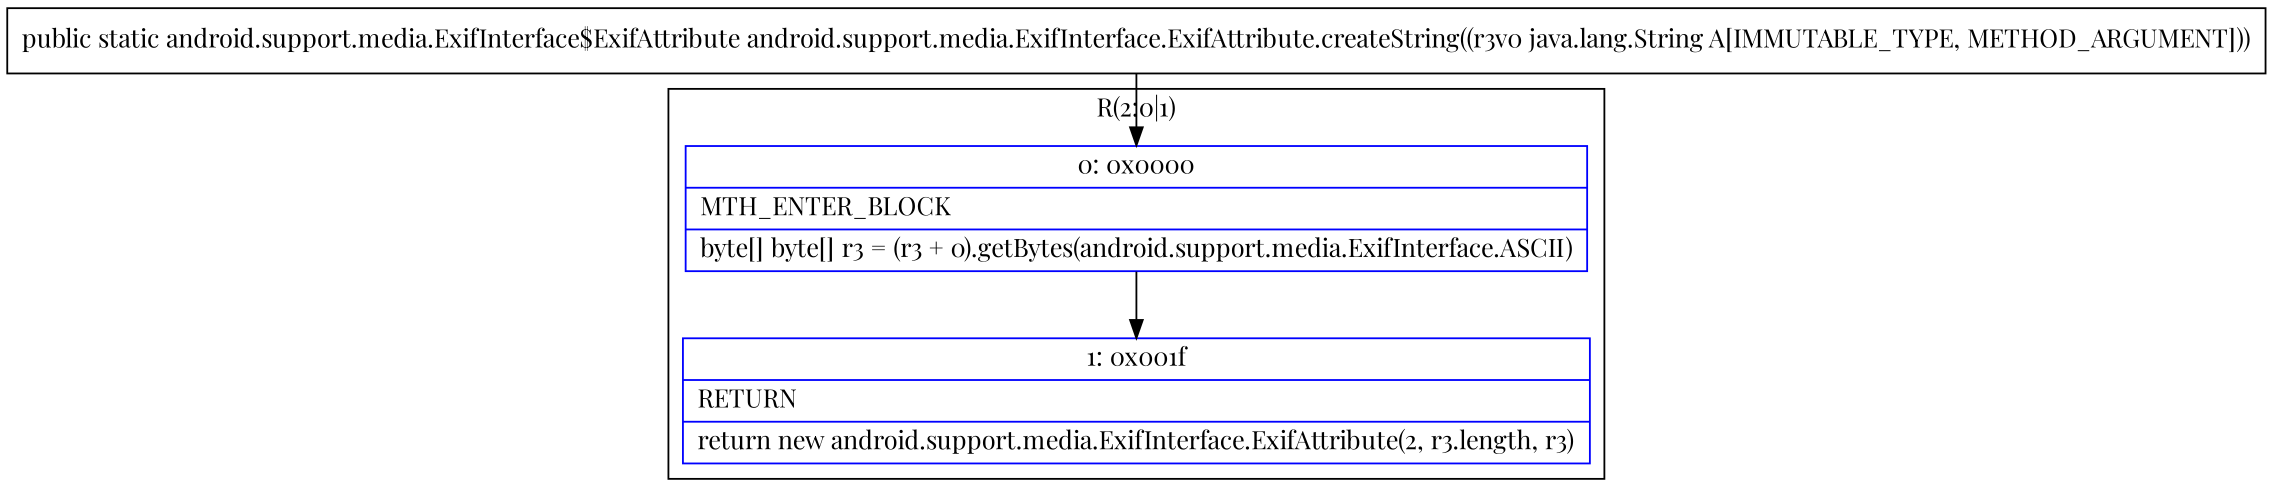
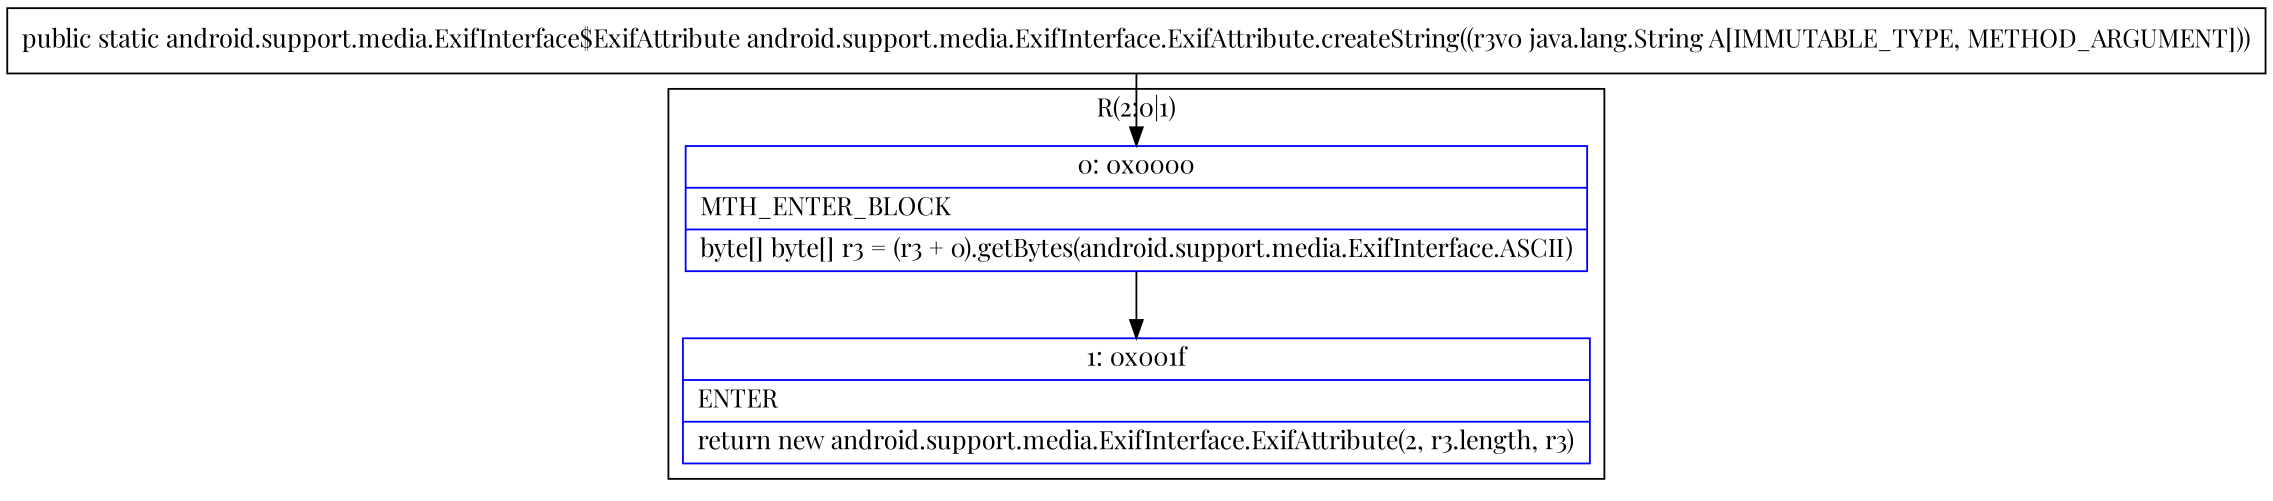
node "1: 0x001f": text "RETURN" -> "ENTER"
